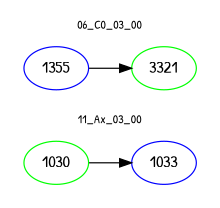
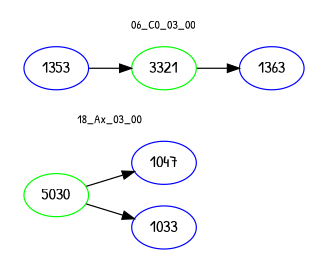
node "1355": label "1355" -> "1353"
node "1363": added
cluster "11_Ax_03_00": label "11_Ax_03_00" -> "18_Ax_03_00"
node "1030": label "1030" -> "5030"
node "1047": added
